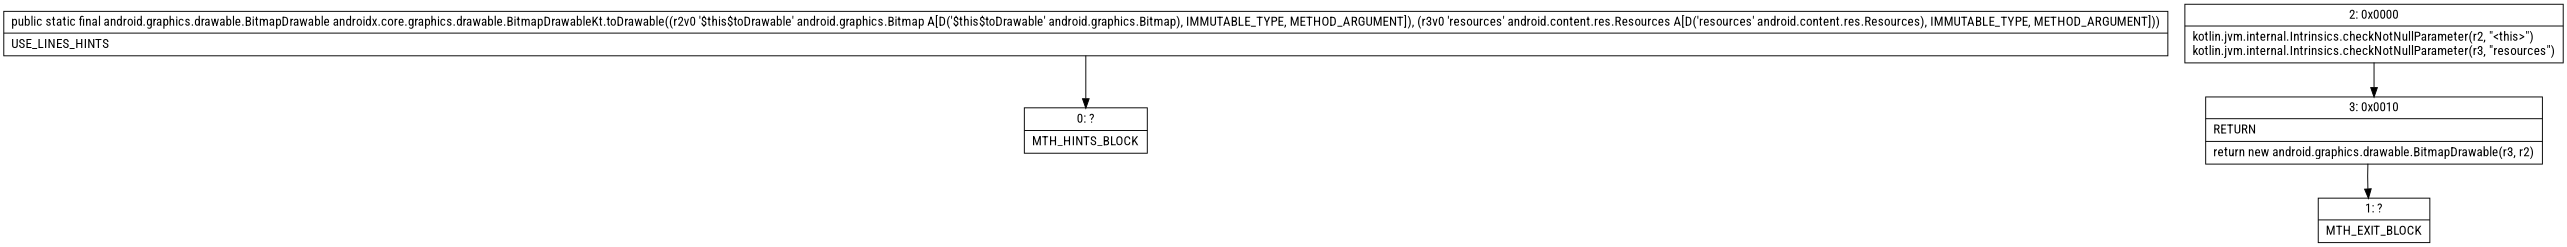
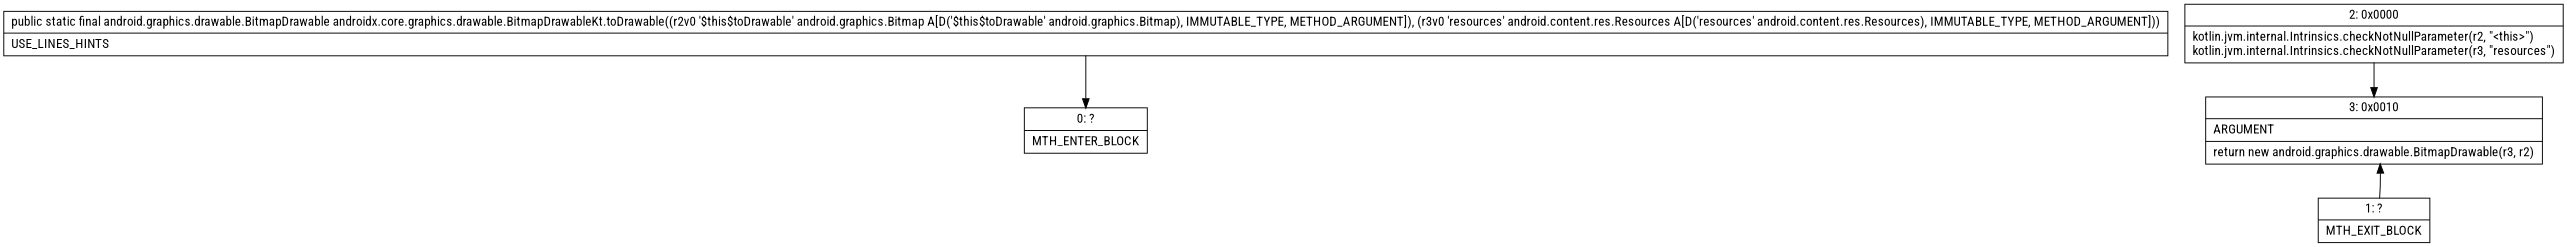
node "3: 0x0010": text "RETURN" -> "ARGUMENT"
node "0: ?": text "MTH_HINTS_BLOCK" -> "MTH_ENTER_BLOCK"
edge "3: 0x0010" -> "1: ?": reversed
